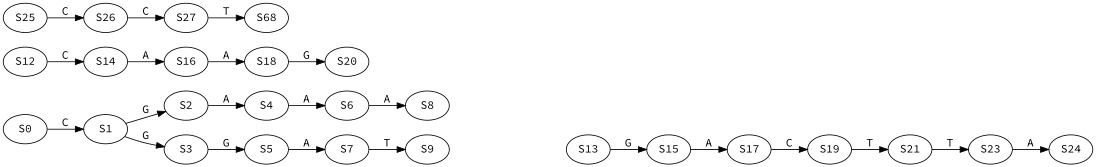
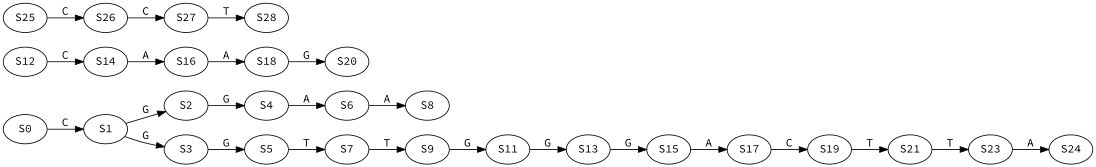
node "S68": label "S68" -> "S28"
edge "S2" -> "S4": label "A" -> "G"
edge "S5" -> "S7": label "A" -> "T"
node "S11": added
